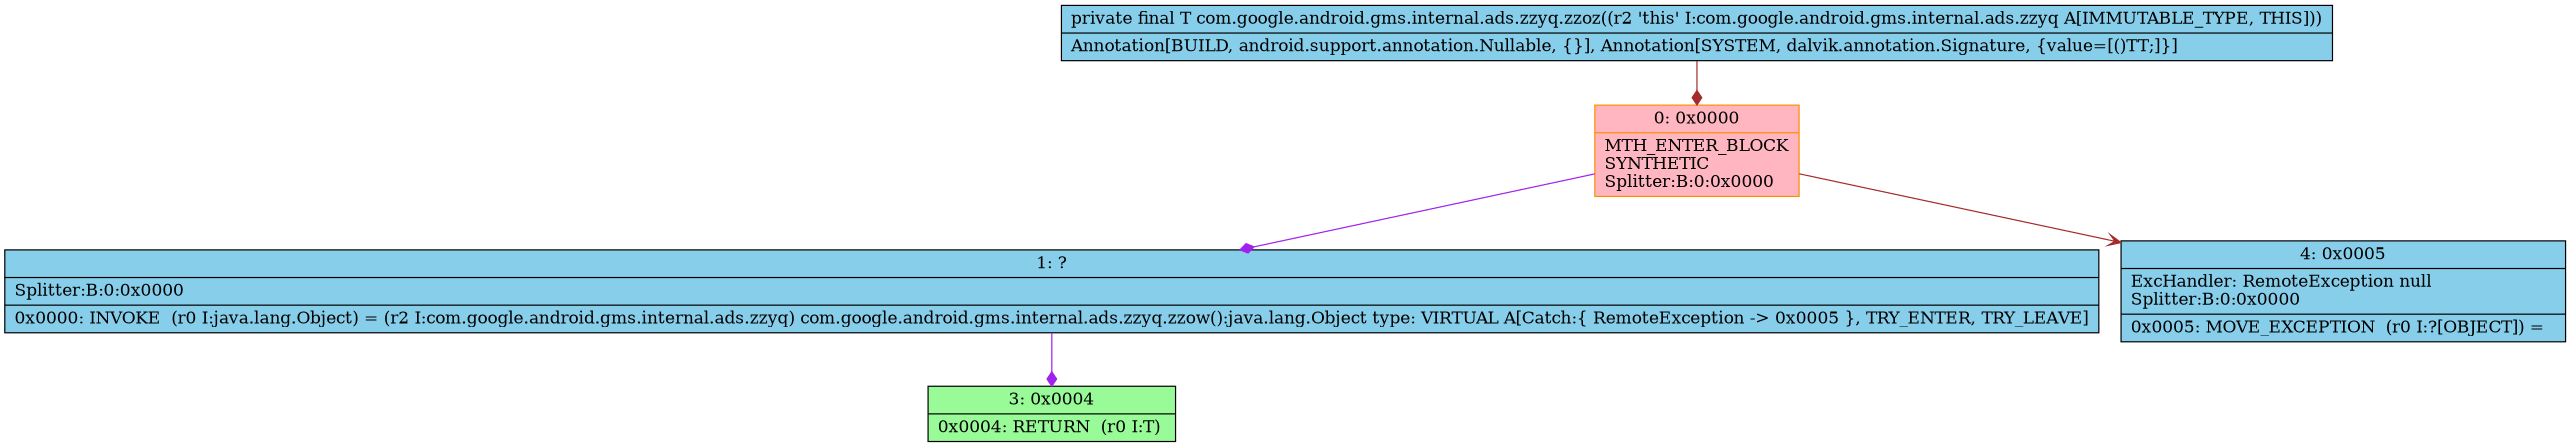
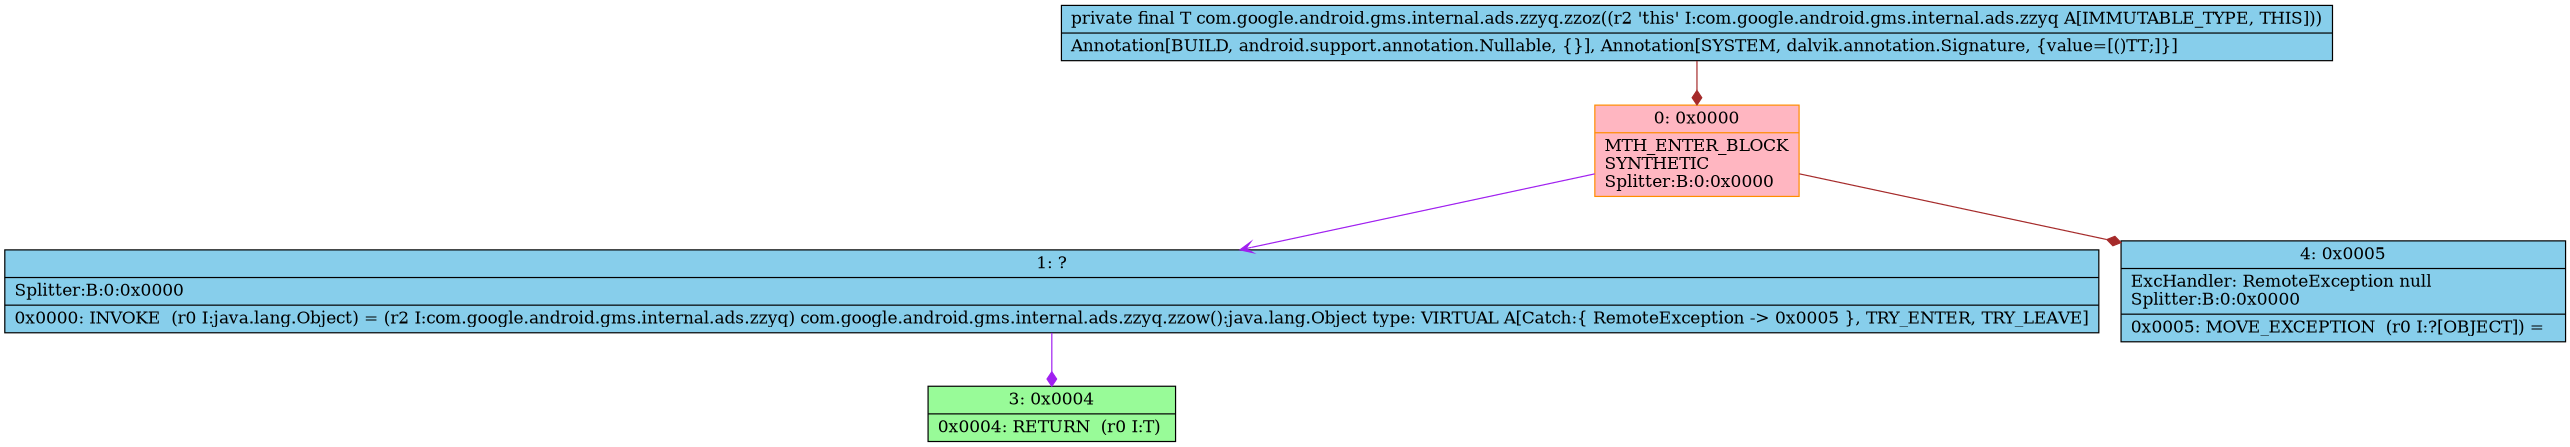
edge "0: 0x0000" -> "4: 0x0005": arrowhead vee -> diamond
edge "0: 0x0000" -> "1: ?": arrowhead diamond -> vee
